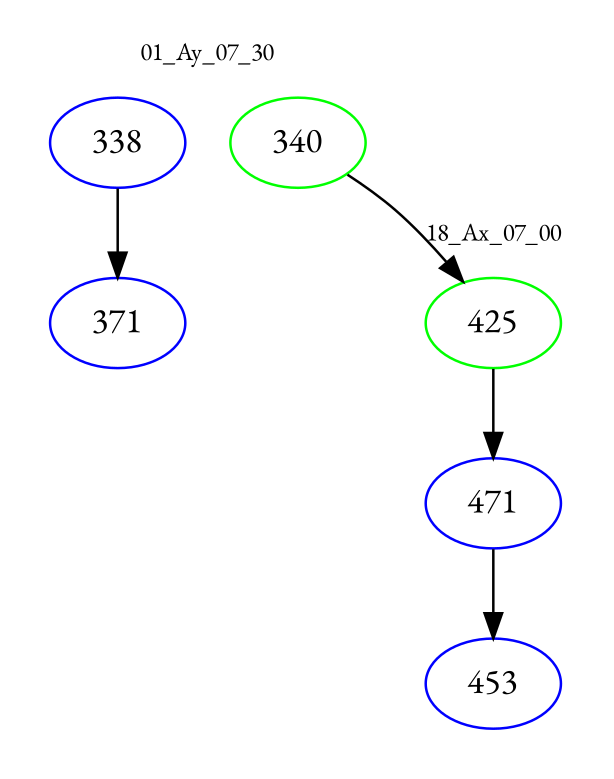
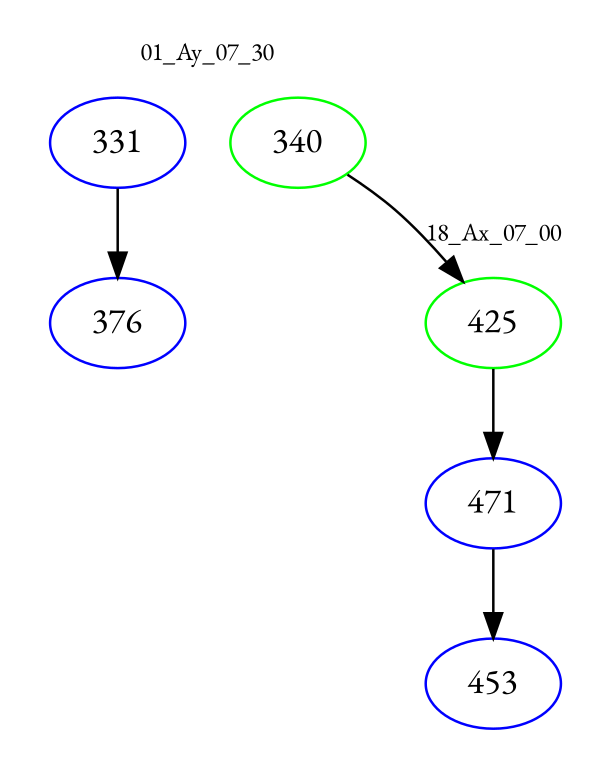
node "338": label "338" -> "331"
node "371": label "371" -> "376"
